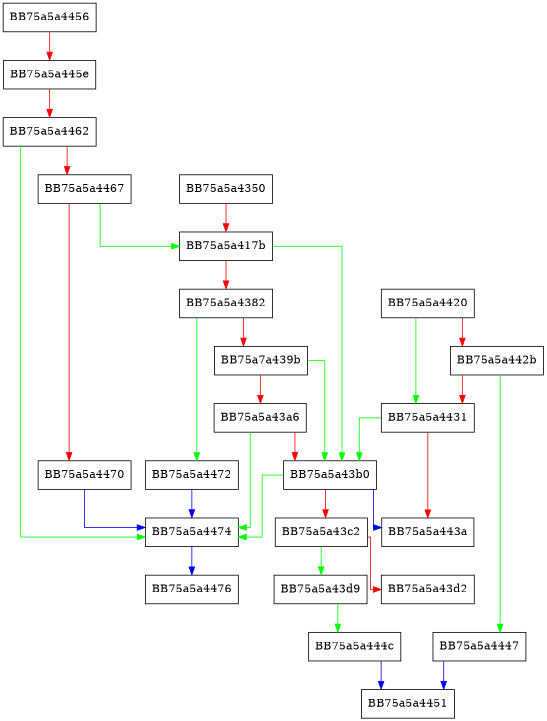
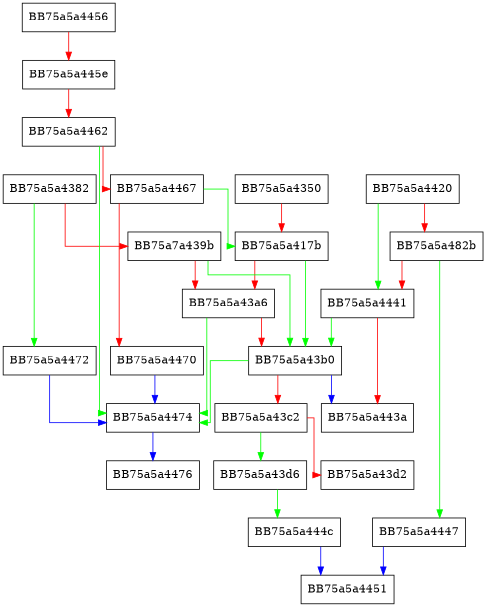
edge "BB75a5a417b" -> "BB75a5a4382": now "BB75a5a417b" -> "BB75a5a43a6"
node "BB75a5a442b": label "BB75a5a442b" -> "BB75a5a482b"
node "BB75a5a4431": label "BB75a5a4431" -> "BB75a5a4441"
node "BB75a5a43d9": label "BB75a5a43d9" -> "BB75a5a43d6"
